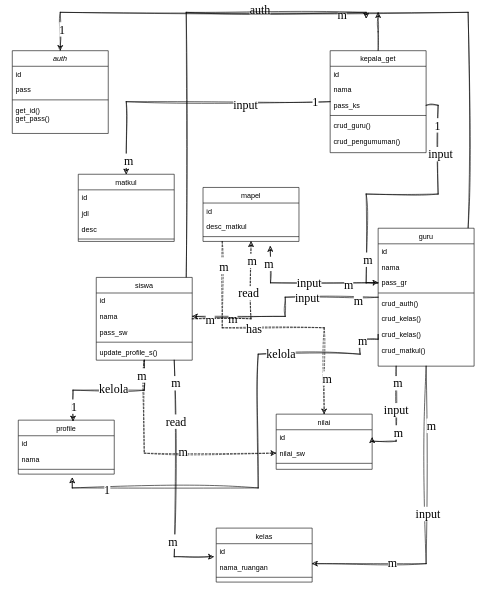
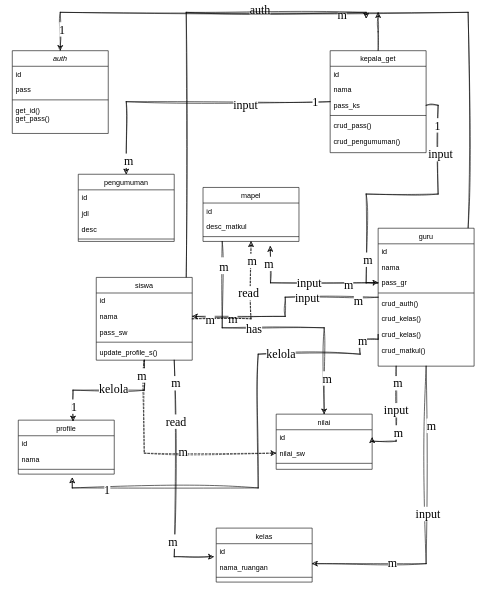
node "crud_guru()": label "crud_guru()" -> "crud_pass()"
node "matkul": label "matkul" -> "pengumuman"
edge "mapel" -> "nilai": style dashed -> solid
